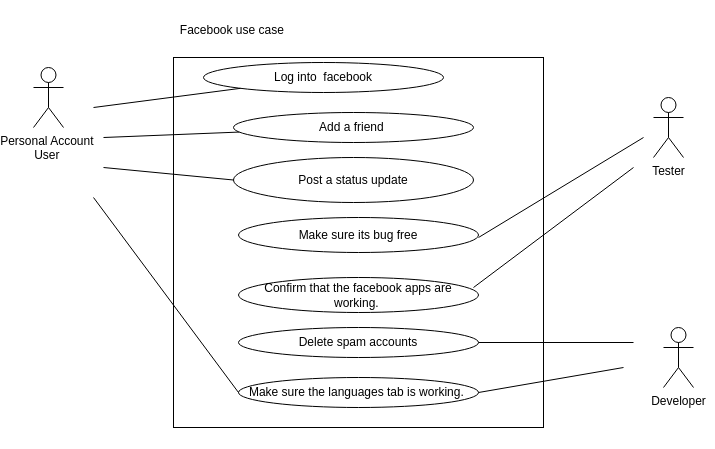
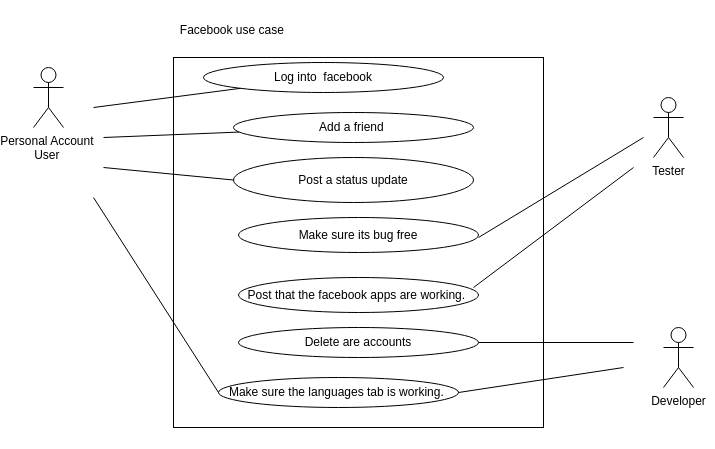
node "Confirm that the facebook apps are working.": label "Confirm that the facebook apps are working." -> "Post that the facebook apps are working."
node "Delete spam accounts": label "Delete spam accounts" -> "Delete are accounts"
node "Make sure the languages tab is working.": moved (359, 393) -> (339, 393)
